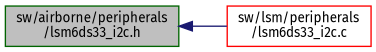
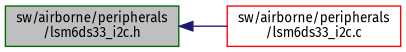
node "sw/lsm/peripherals /lsm6ds33_i2c.c": label "sw/lsm/peripherals /lsm6ds33_i2c.c" -> "sw/airborne/peripherals /lsm6ds33_i2c.c"
